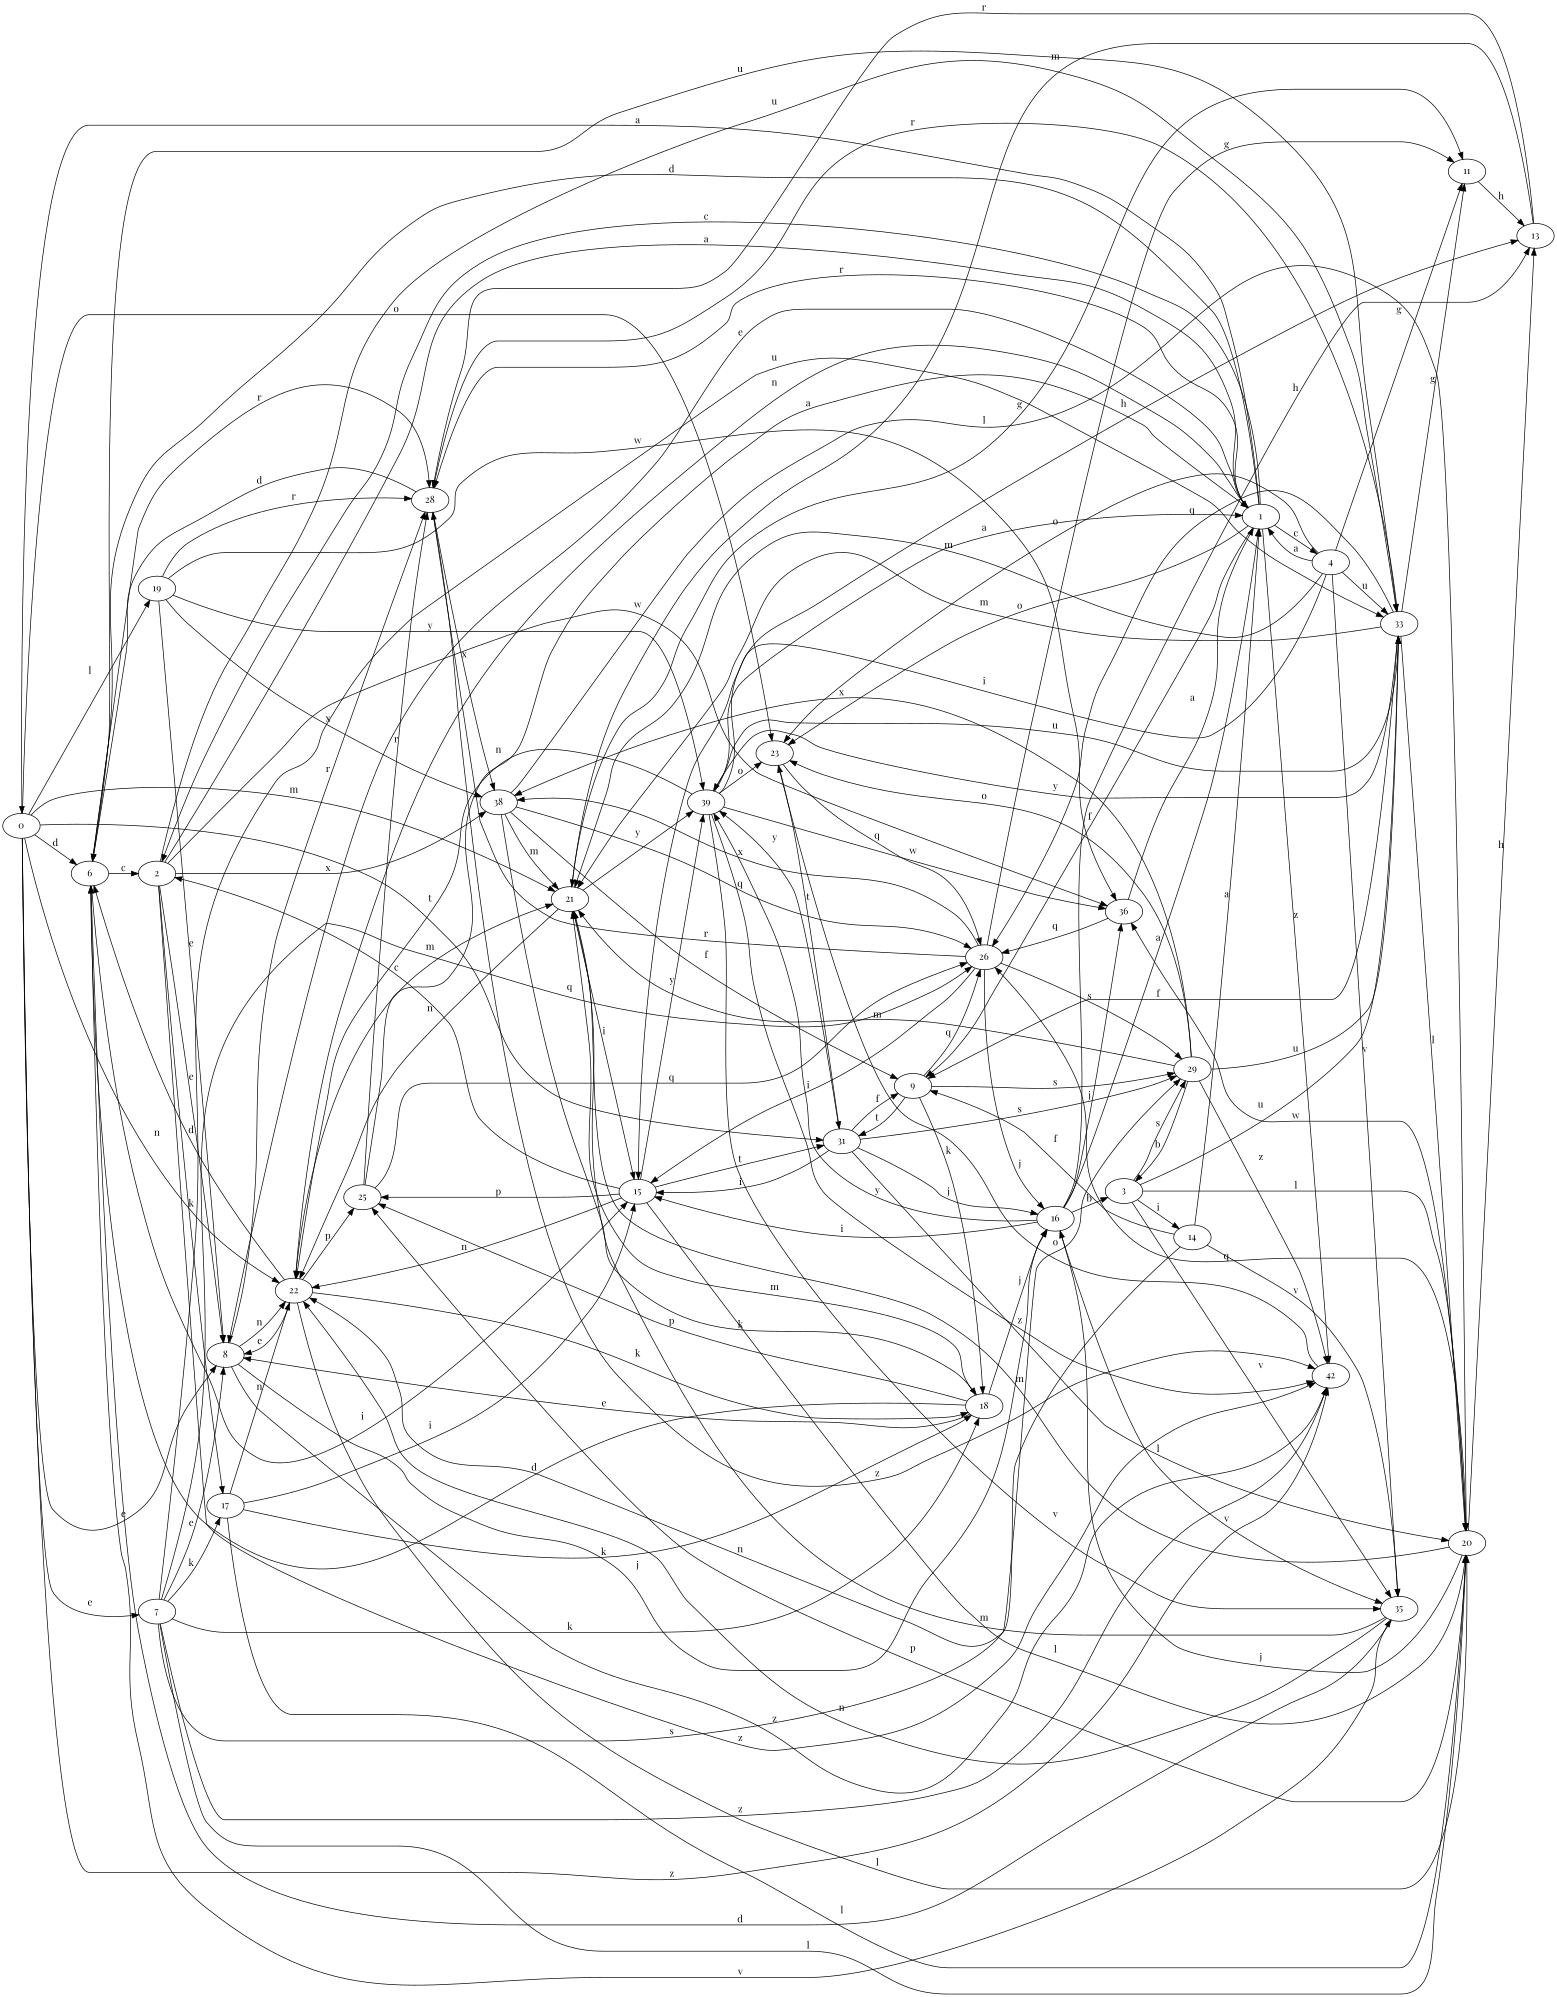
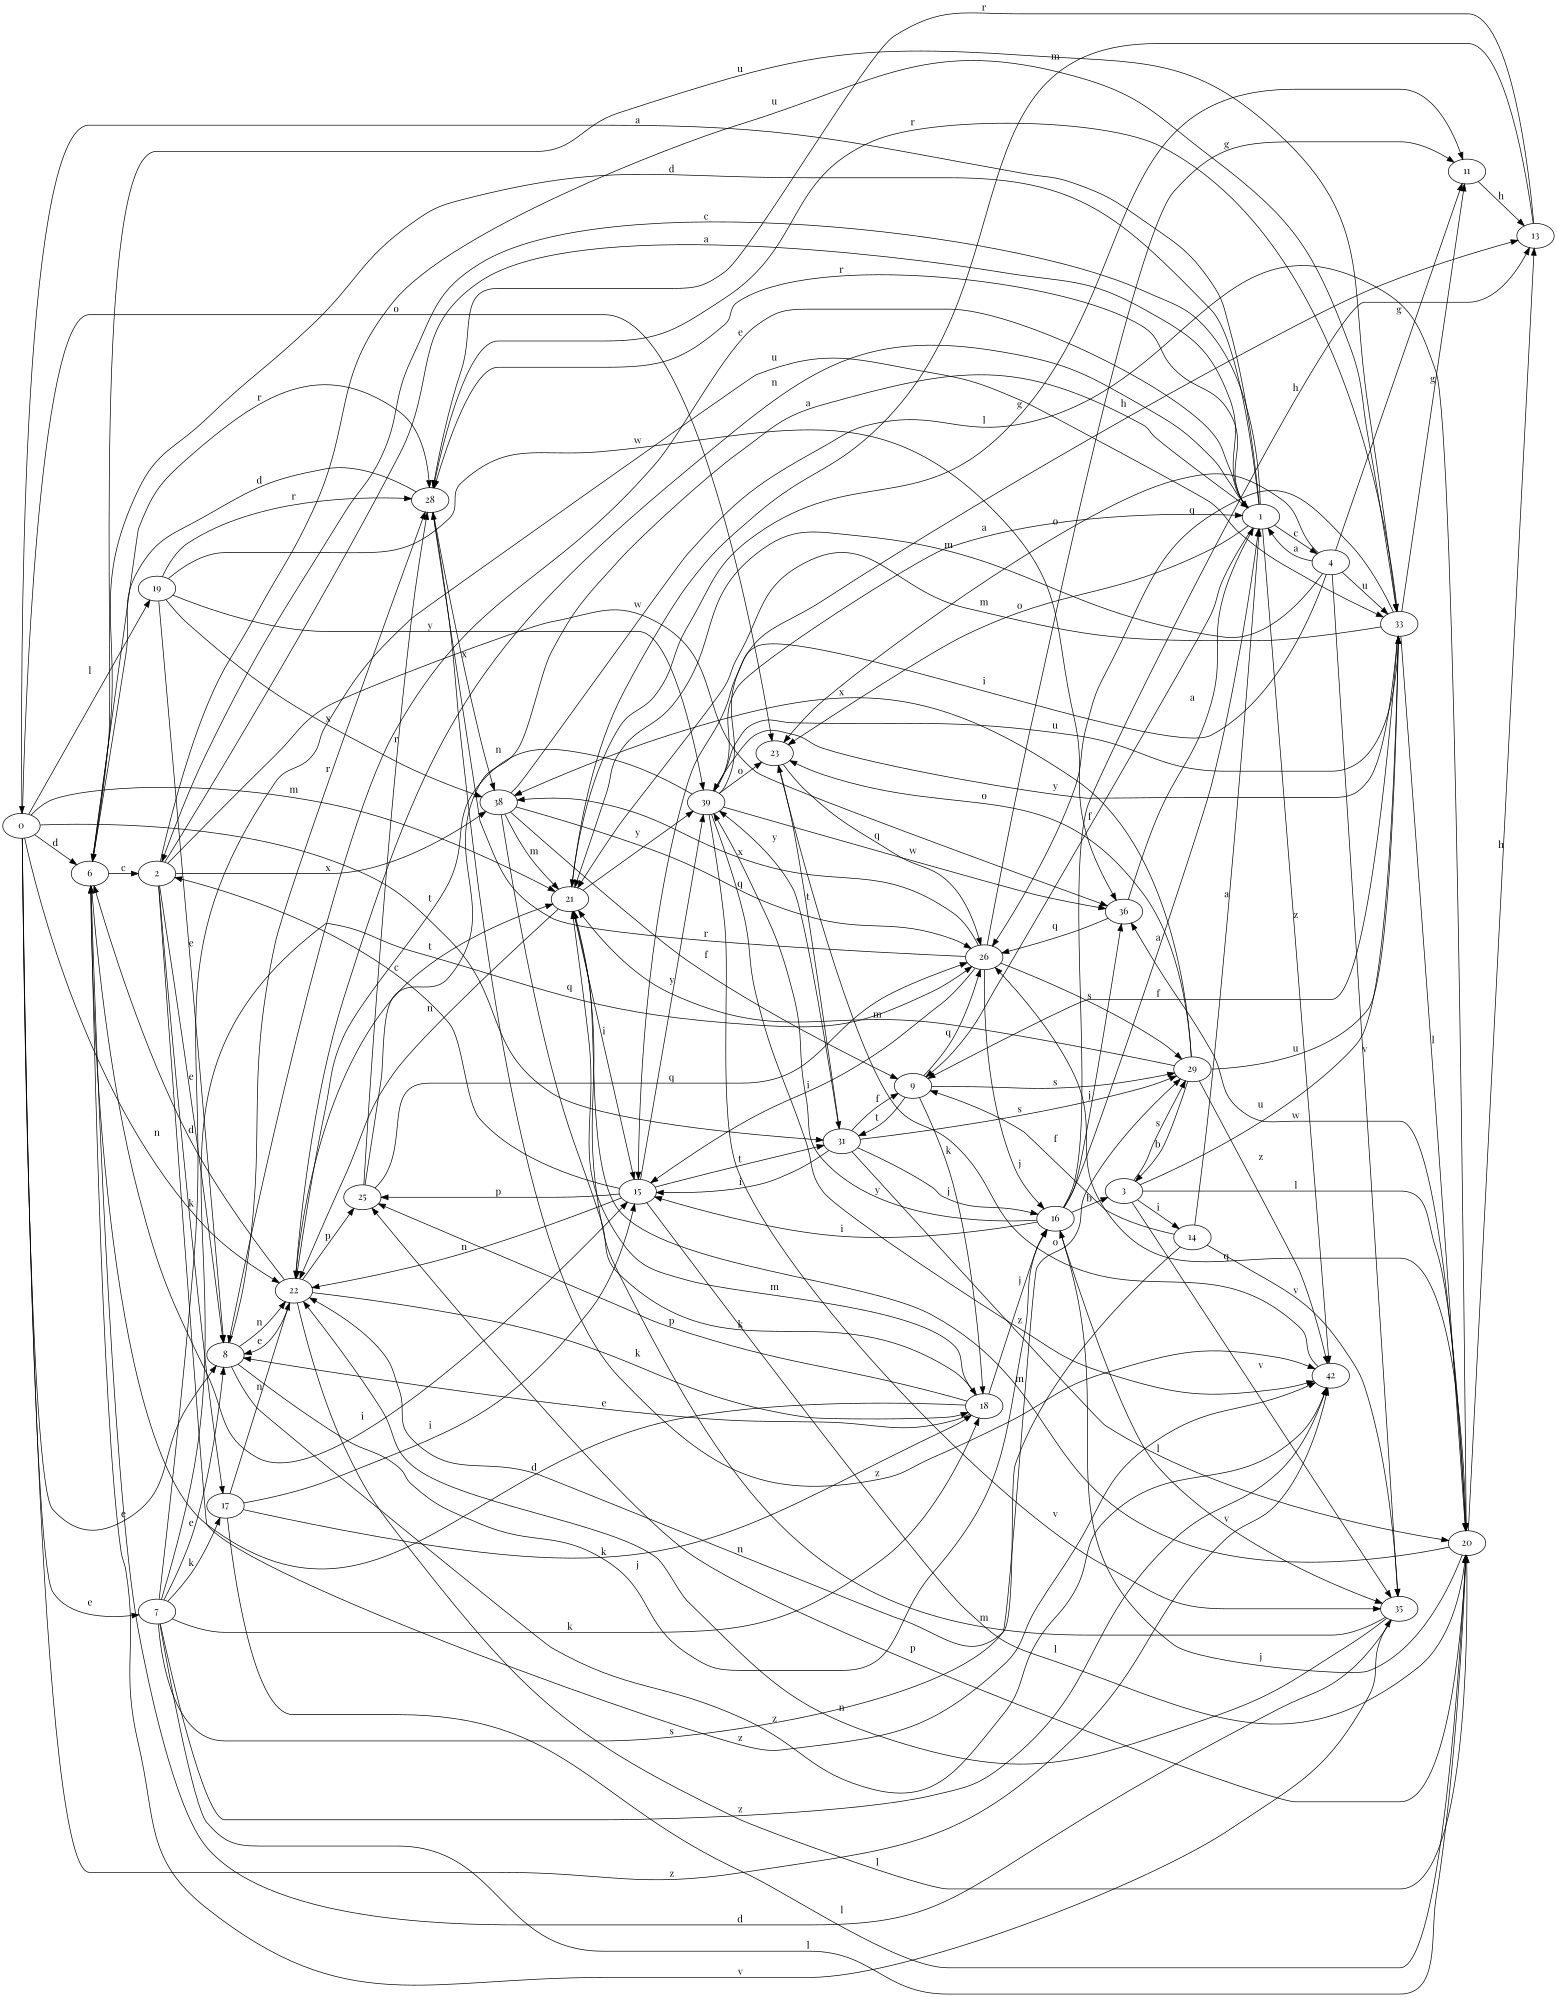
edge "22" -> "21": label "m" -> "t"
